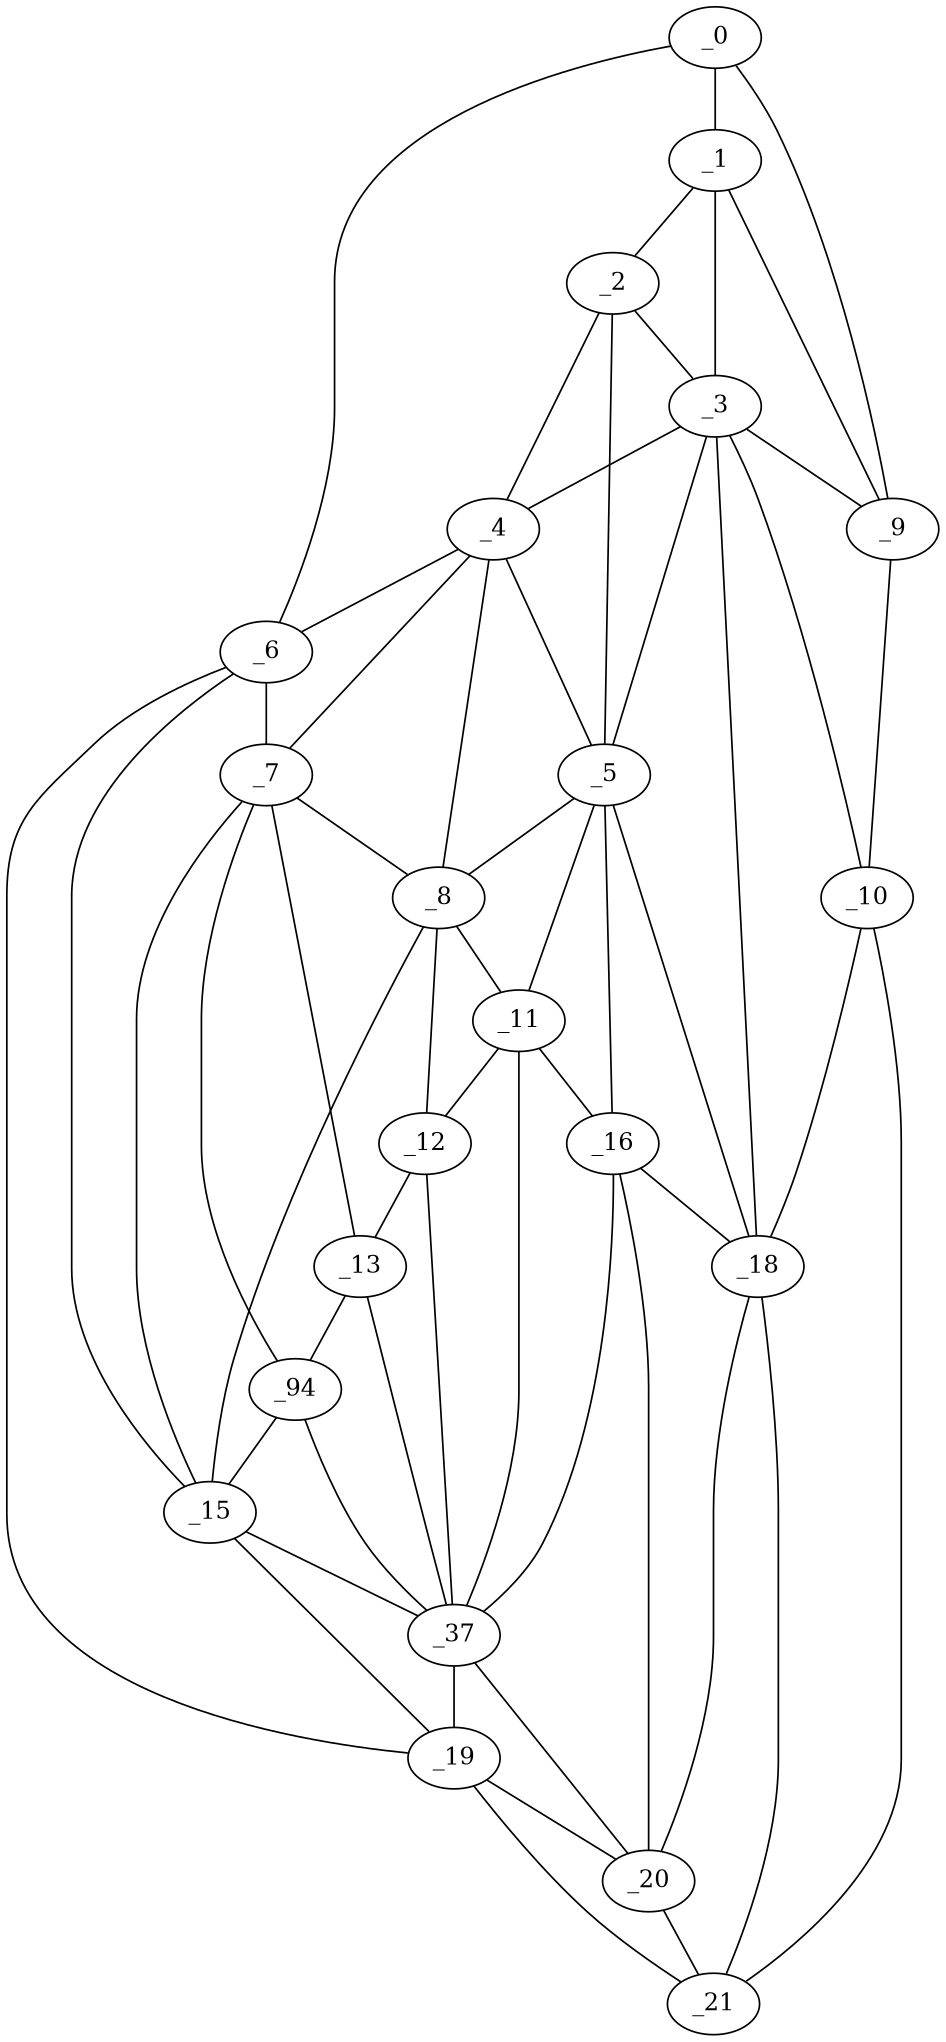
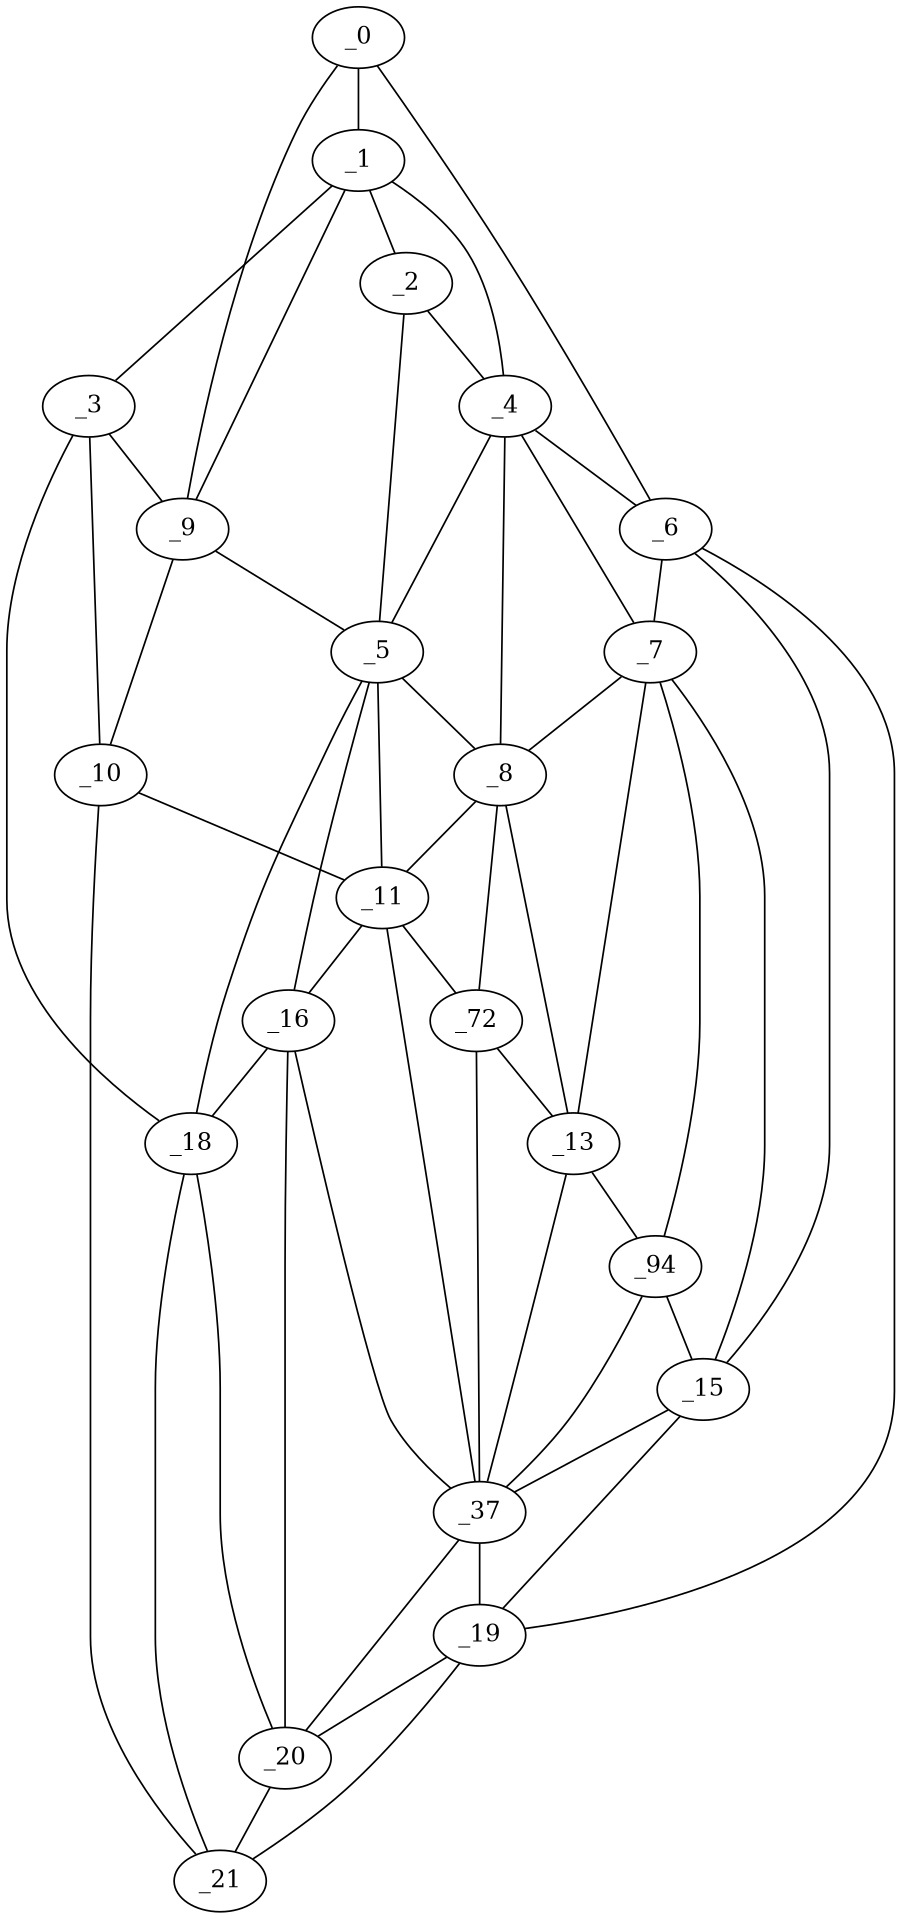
edge "_2" -- "_3": removed
edge "_3" -- "_4": now "_1" -- "_4"
edge "_3" -- "_5": now "_9" -- "_5"
edge "_10" -- "_18": now "_10" -- "_11"
node "_12": label "_12" -> "_72"
edge "_8" -- "_15": now "_8" -- "_13"
